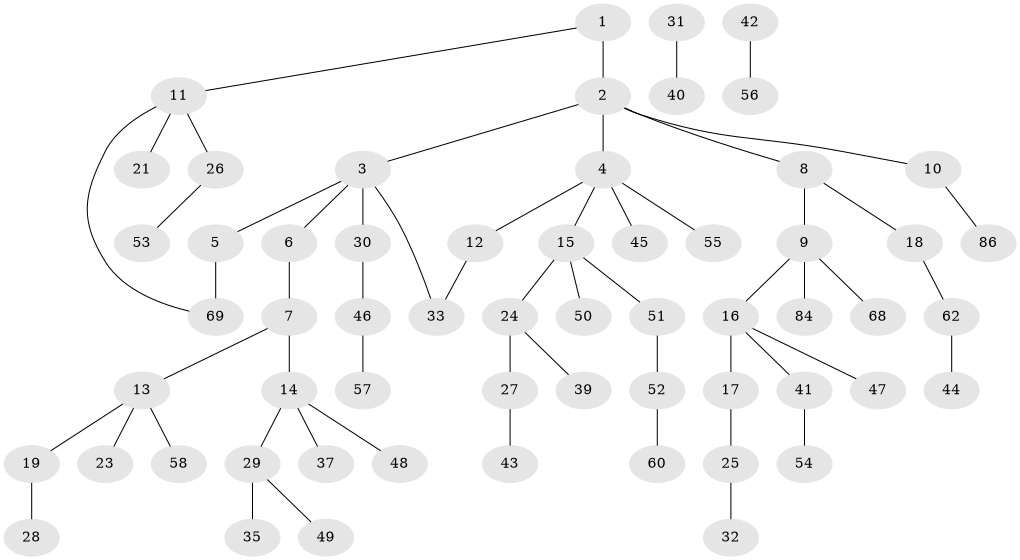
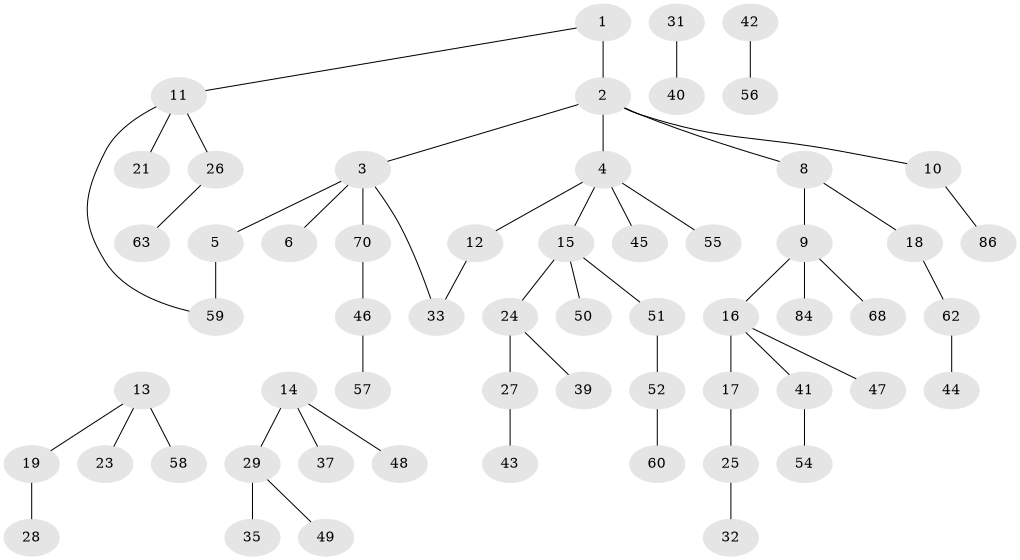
node "53": label "53" -> "63"
node "30": label "30" -> "70"
node "69": label "69" -> "59"
node "7": removed
